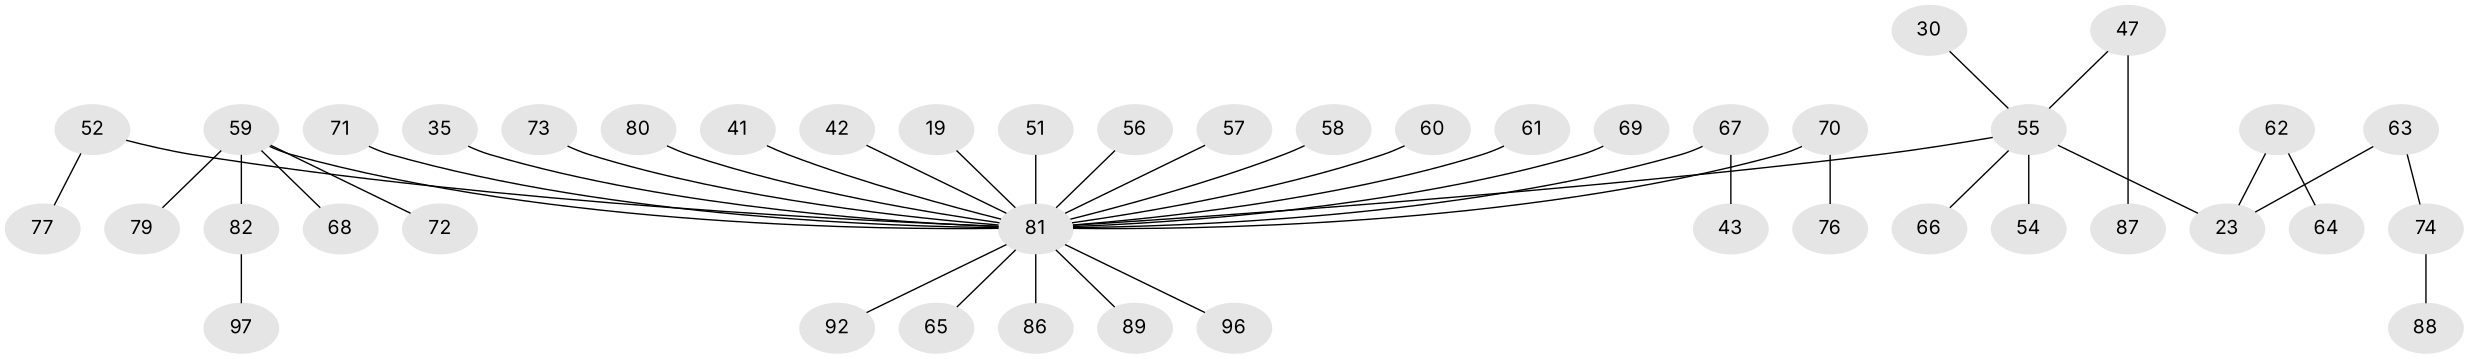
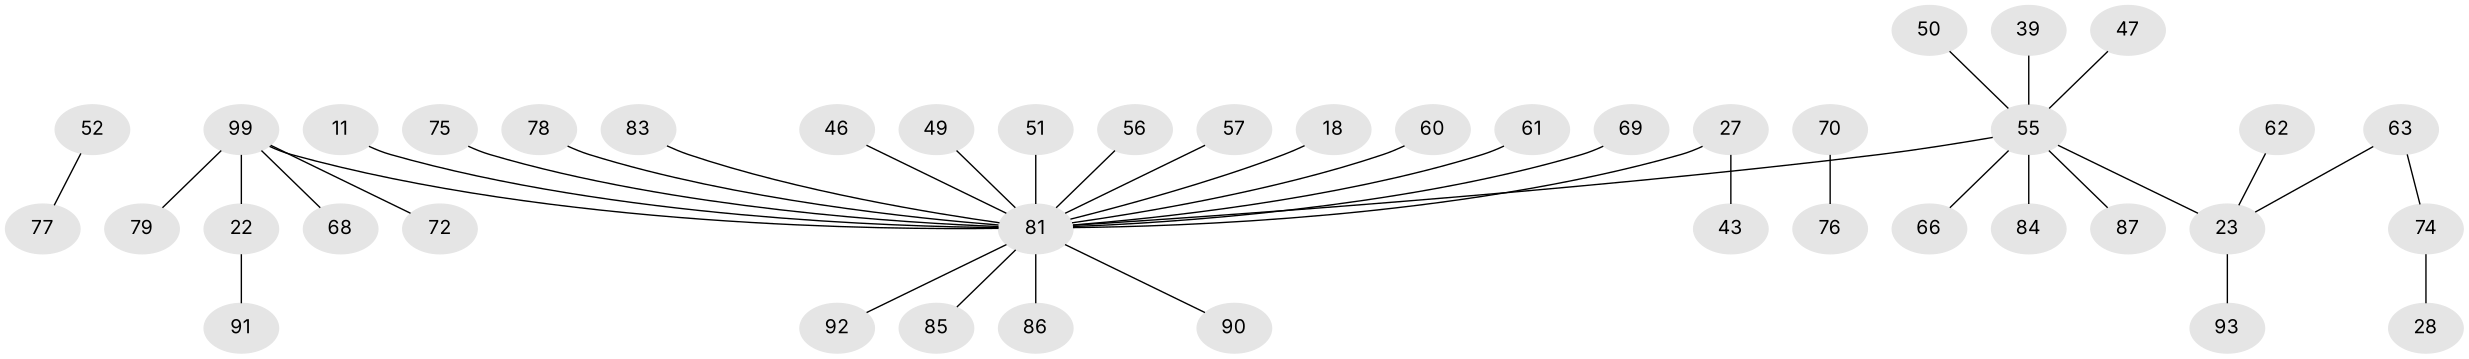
node "30": label "30" -> "50"
node "39": added
node "59": label "59" -> "99"
node "71": label "71" -> "11"
node "35": label "35" -> "75"
node "73": label "73" -> "78"
node "80": label "80" -> "83"
node "41": removed
node "42": label "42" -> "46"
node "19": label "19" -> "49"
node "58": label "58" -> "18"
node "67": label "67" -> "27"
edge "47" -- "87": now "55" -- "87"
edge "52" -- "81": removed
edge "70" -- "81": removed
node "82": label "82" -> "22"
node "54": label "54" -> "84"
node "64": removed
node "97": label "97" -> "91"
node "65": label "65" -> "85"
node "89": removed
node "96": label "96" -> "90"
node "93": added
node "88": label "88" -> "28"
